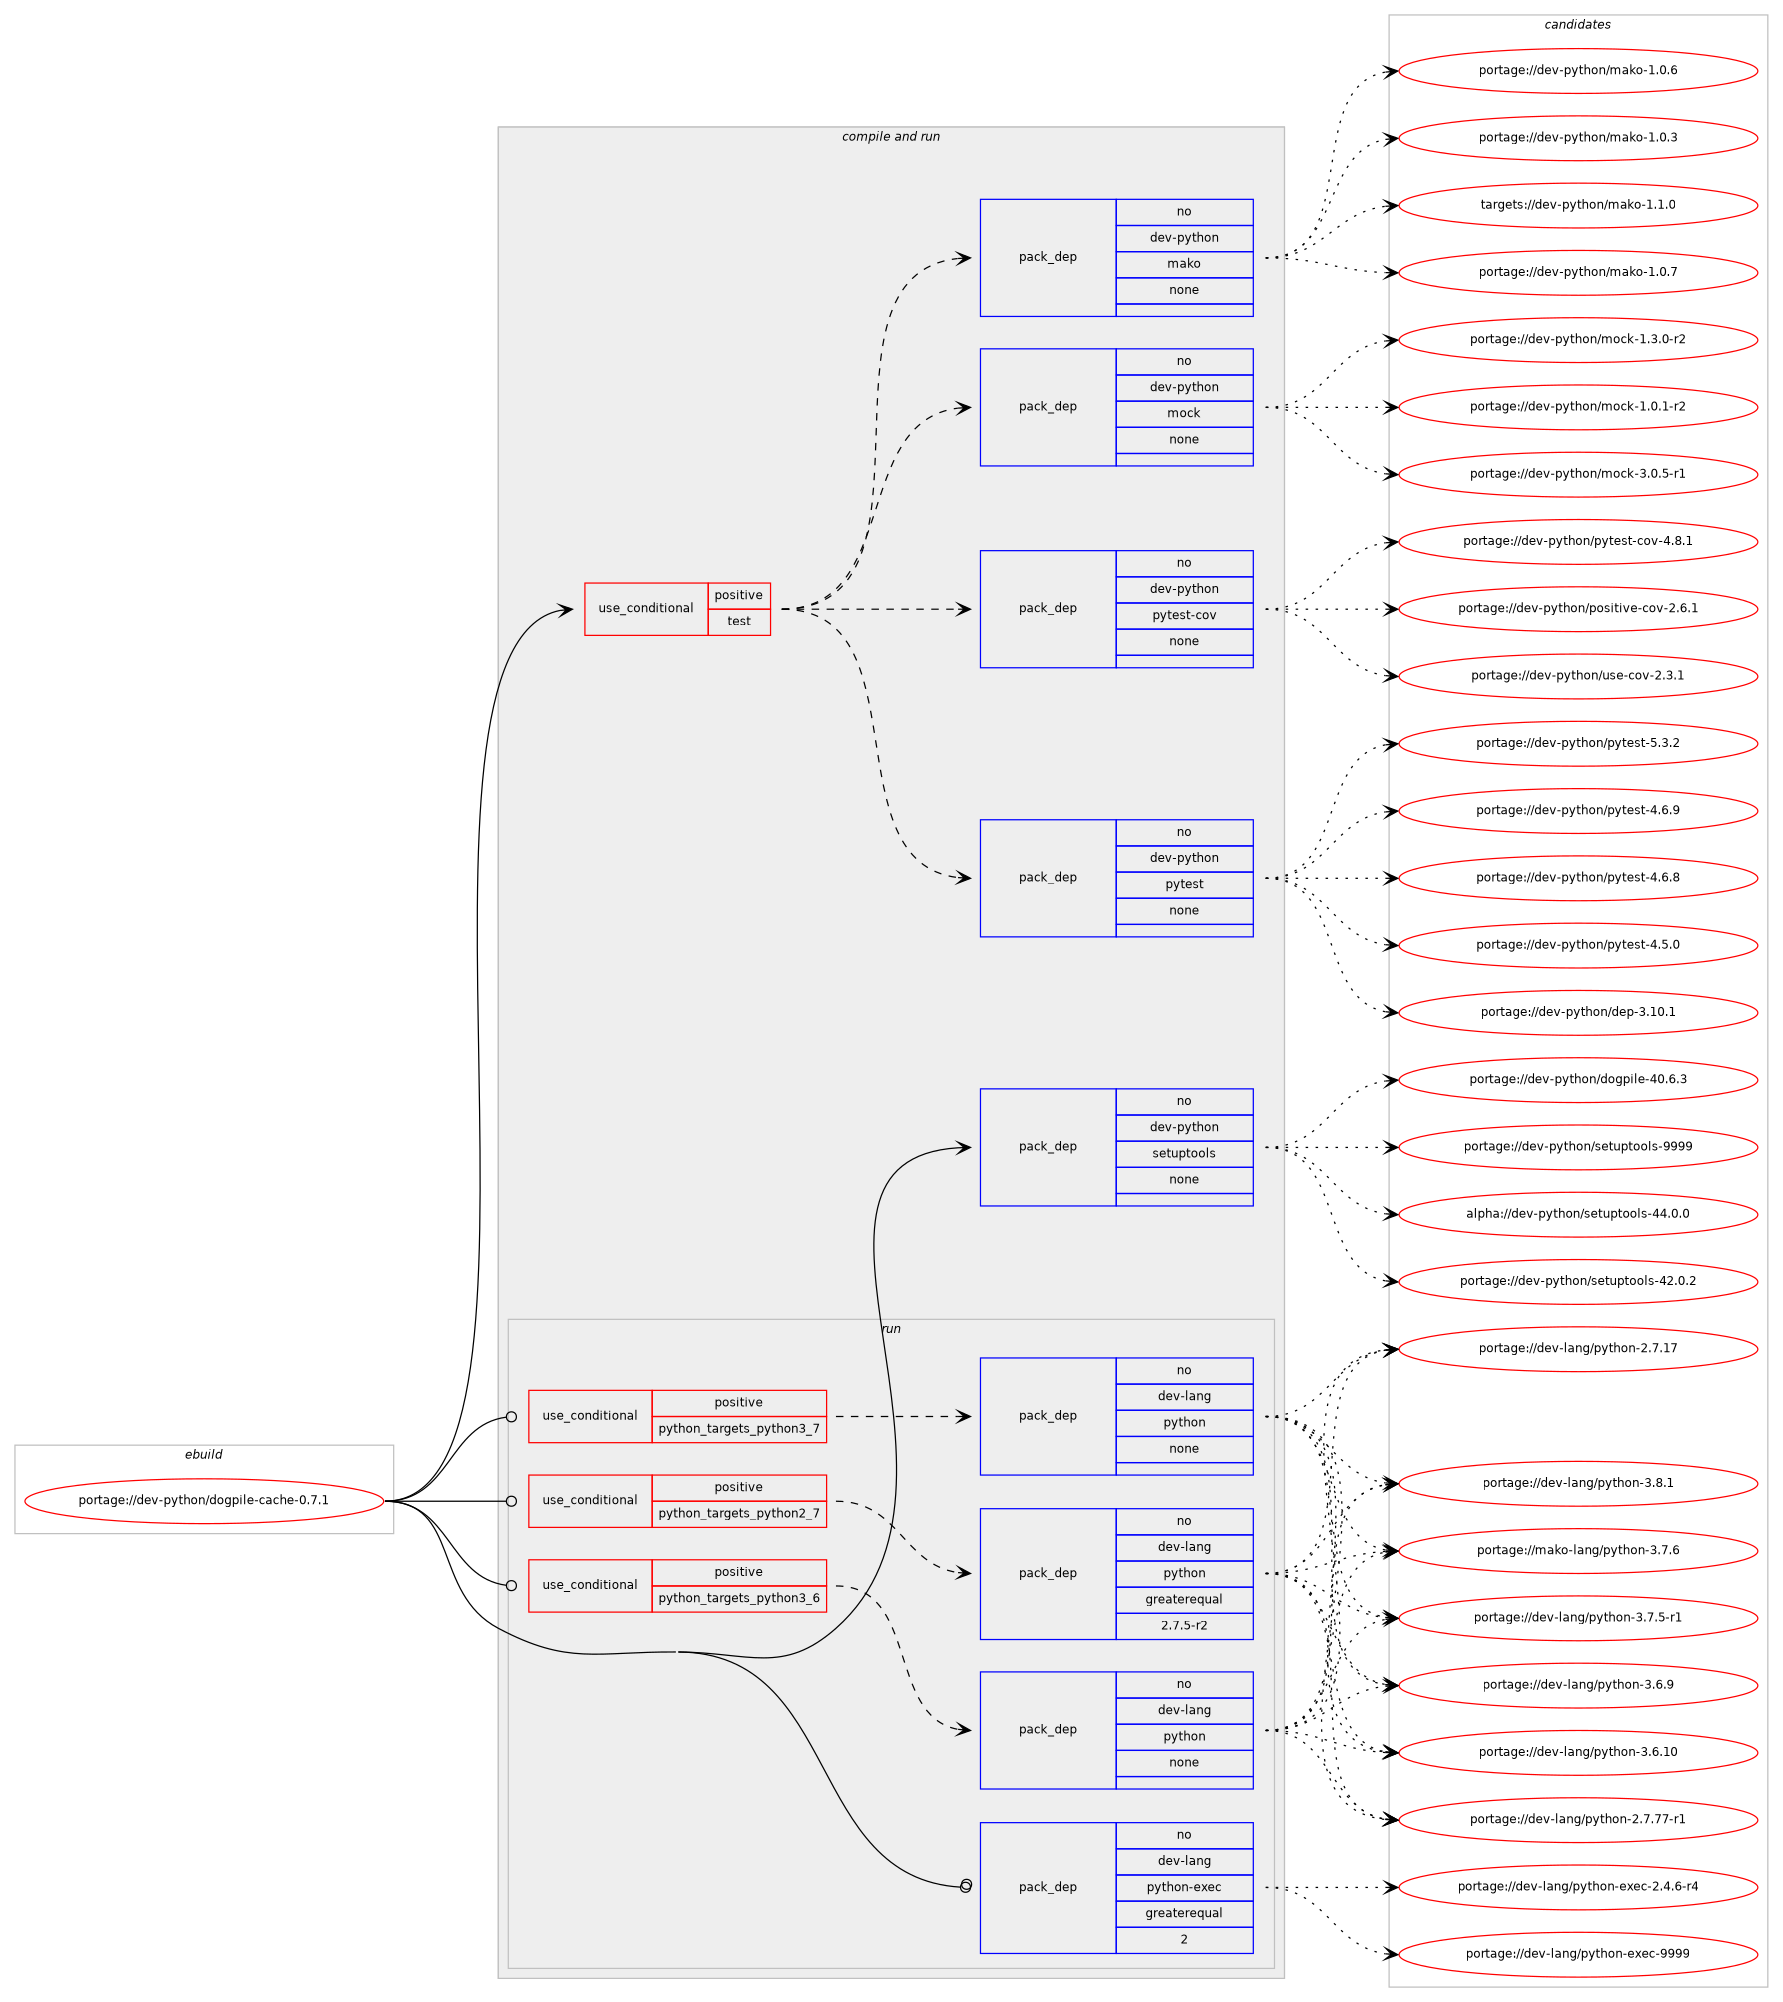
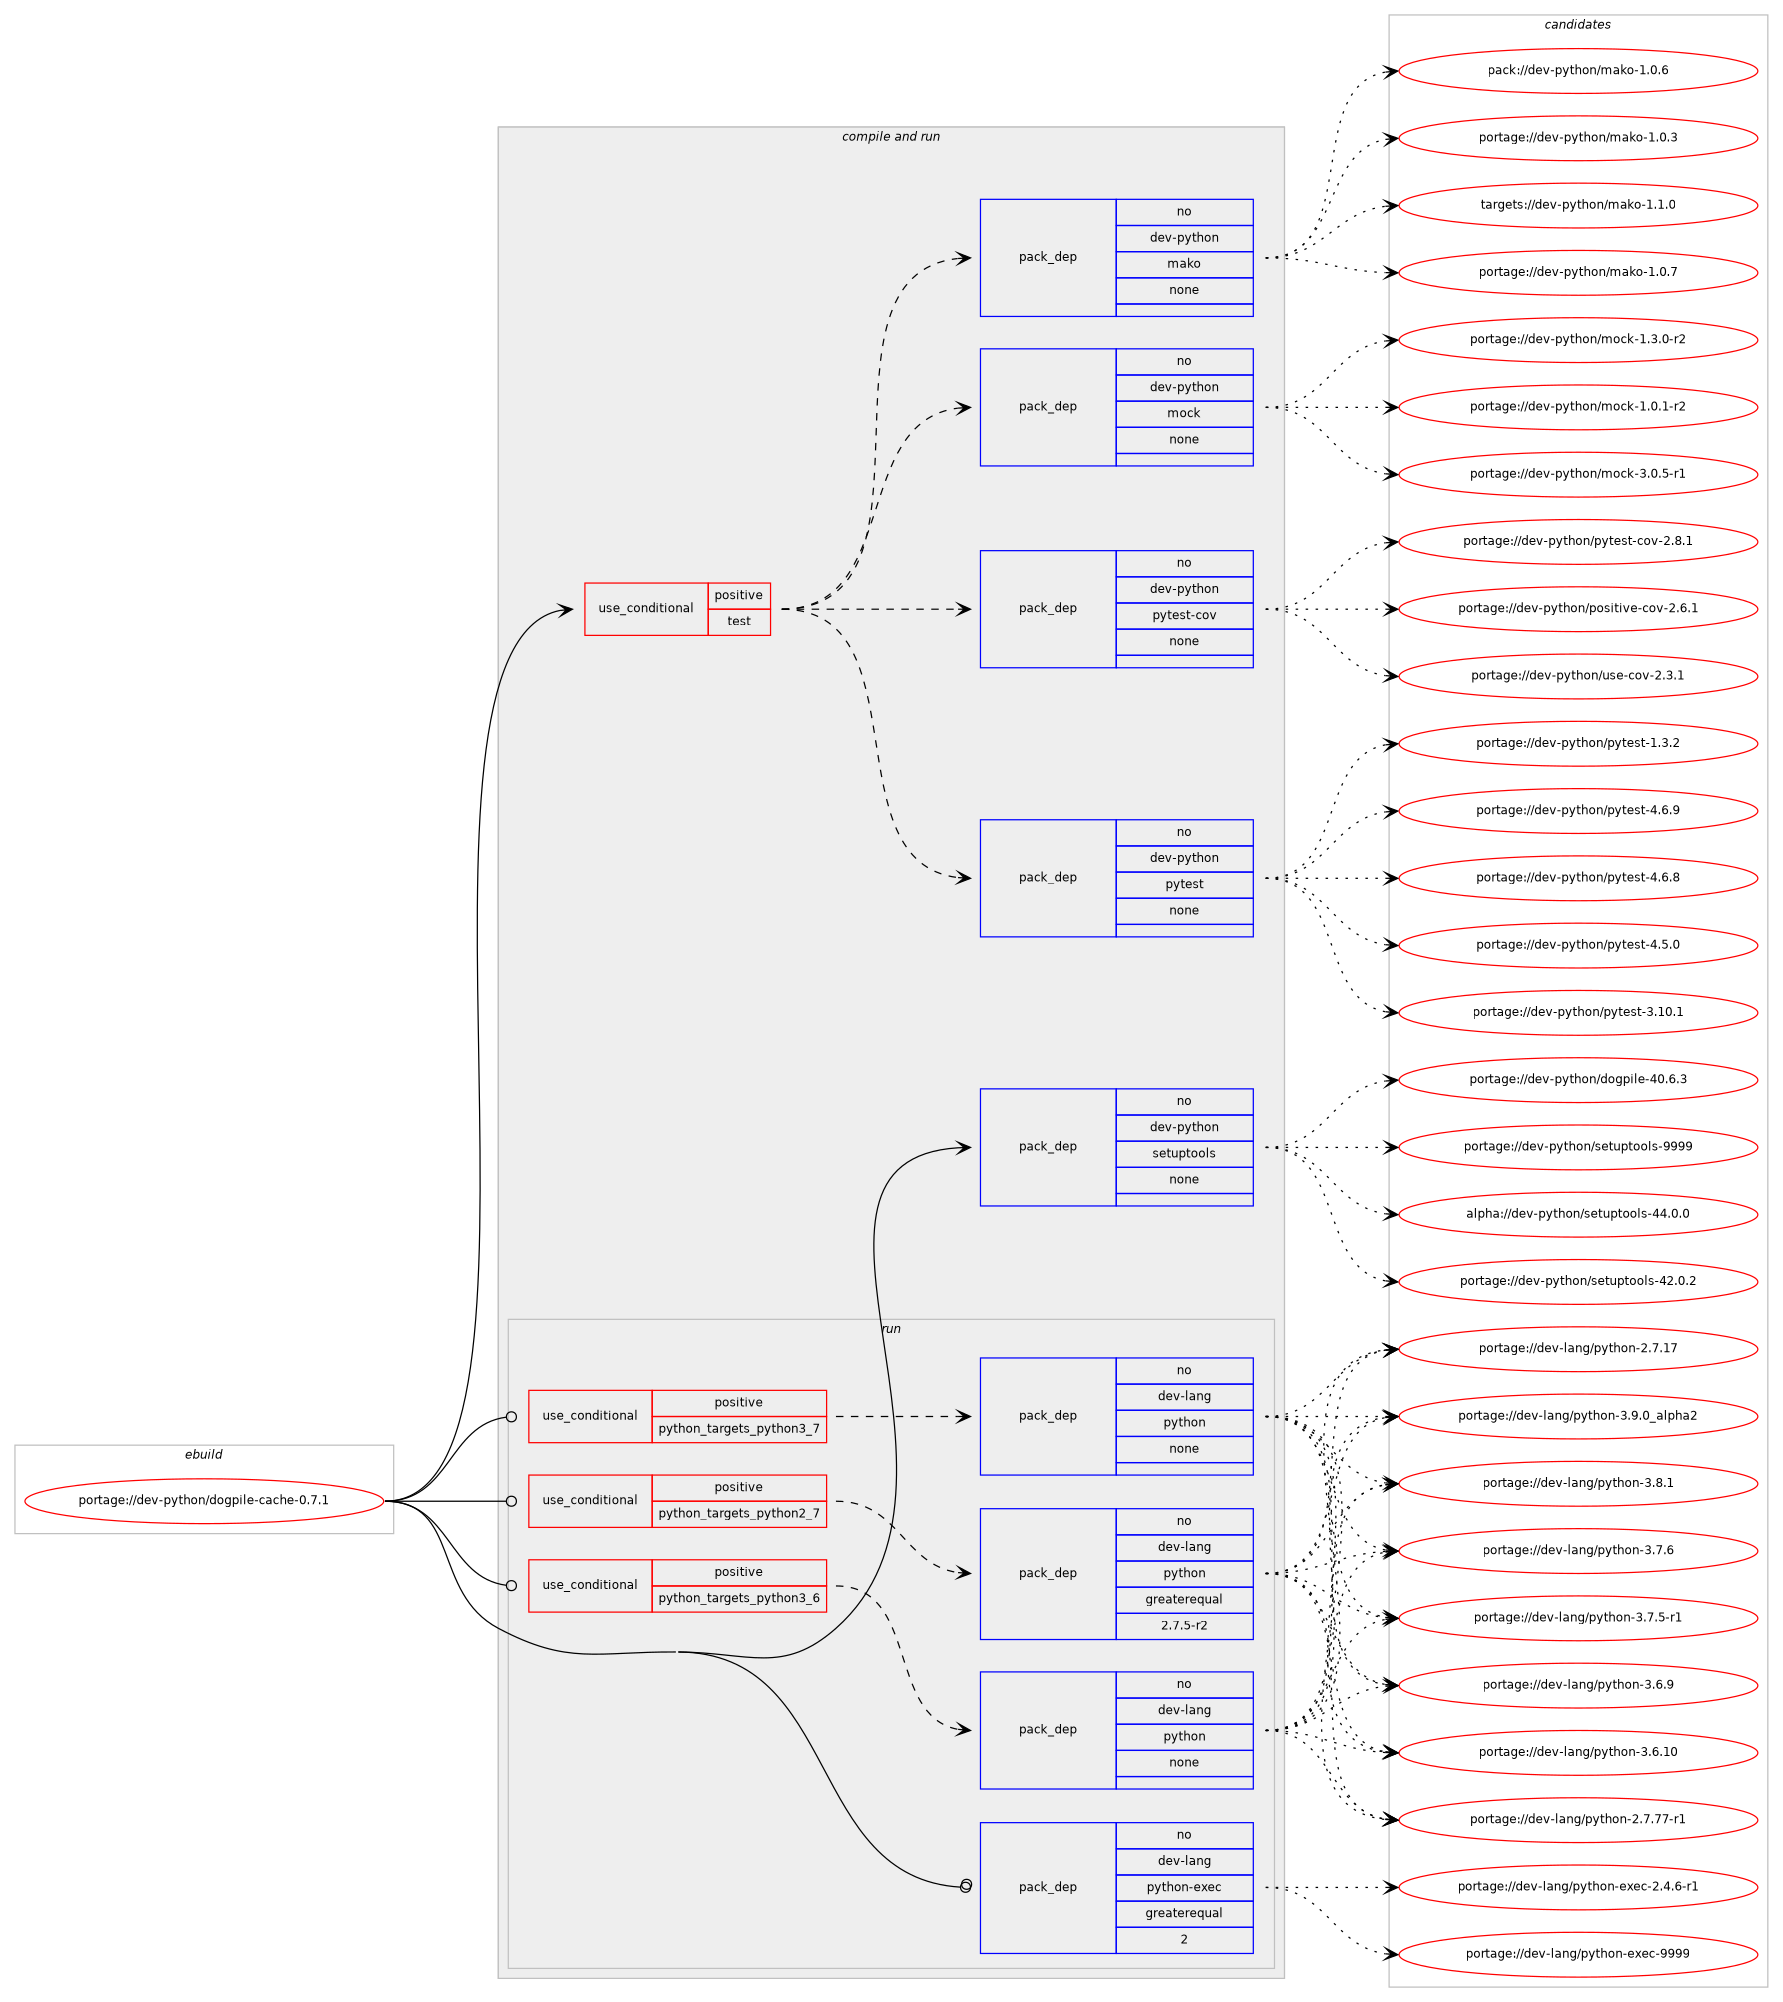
node "portage://dev-python/mako-1.0.6": label "portage://dev-python/mako-1.0.6" -> "pack://dev-python/mako-1.0.6"
node "portage://dev-python/pytest-cov-4.8.1": label "portage://dev-python/pytest-cov-4.8.1" -> "portage://dev-python/pytest-cov-2.8.1"
node "portage://dev-python/pytest-5.3.2": label "portage://dev-python/pytest-5.3.2" -> "portage://dev-python/pytest-1.3.2"
node "portage://dev-python/dep-3.10.1": label "portage://dev-python/dep-3.10.1" -> "portage://dev-python/pytest-3.10.1"
node "portage://dev-lang/python-3.9.0_alpha2": added
node "portage://mako-lang/python-3.7.6": label "portage://mako-lang/python-3.7.6" -> "portage://dev-lang/python-3.7.6"
node "portage://dev-lang/python-exec-2.4.6-r4": label "portage://dev-lang/python-exec-2.4.6-r4" -> "portage://dev-lang/python-exec-2.4.6-r1"
